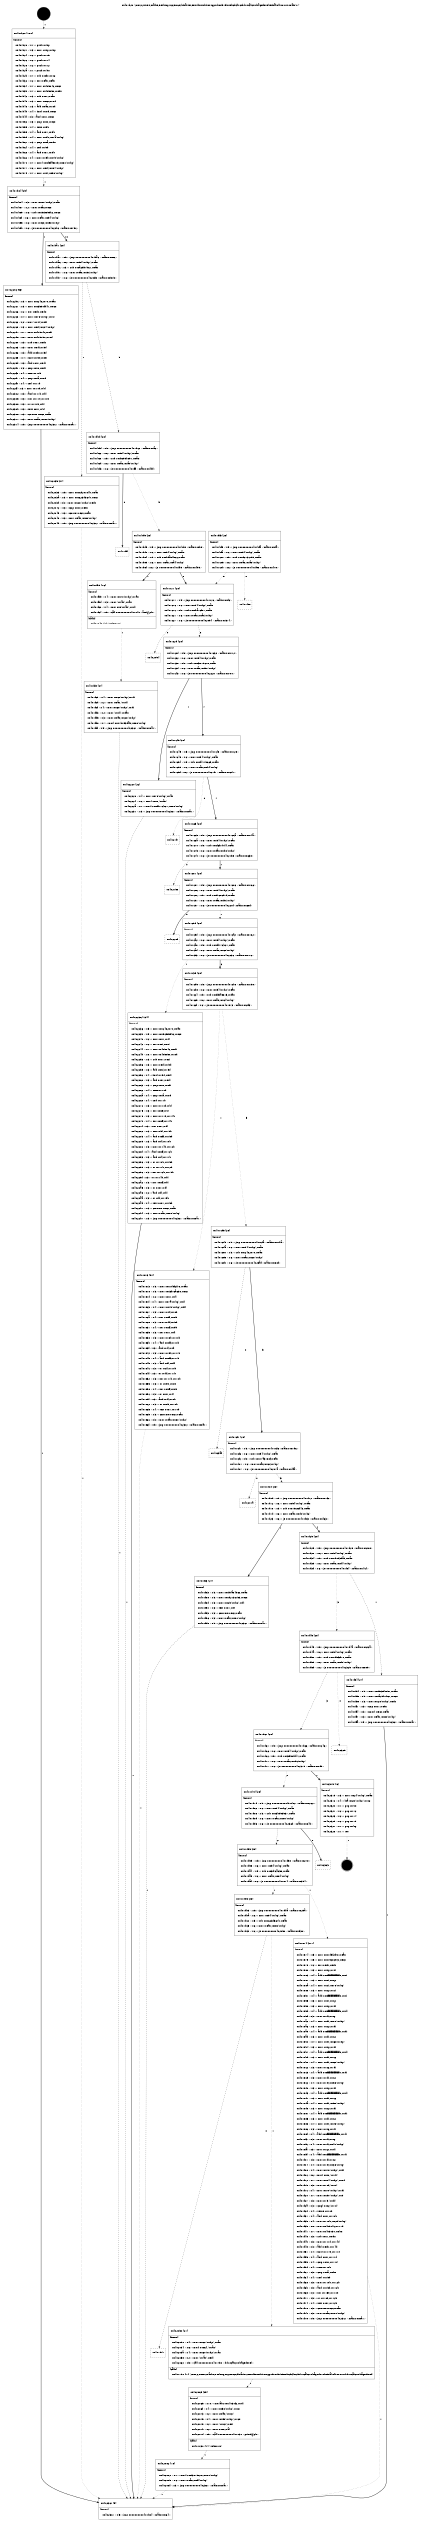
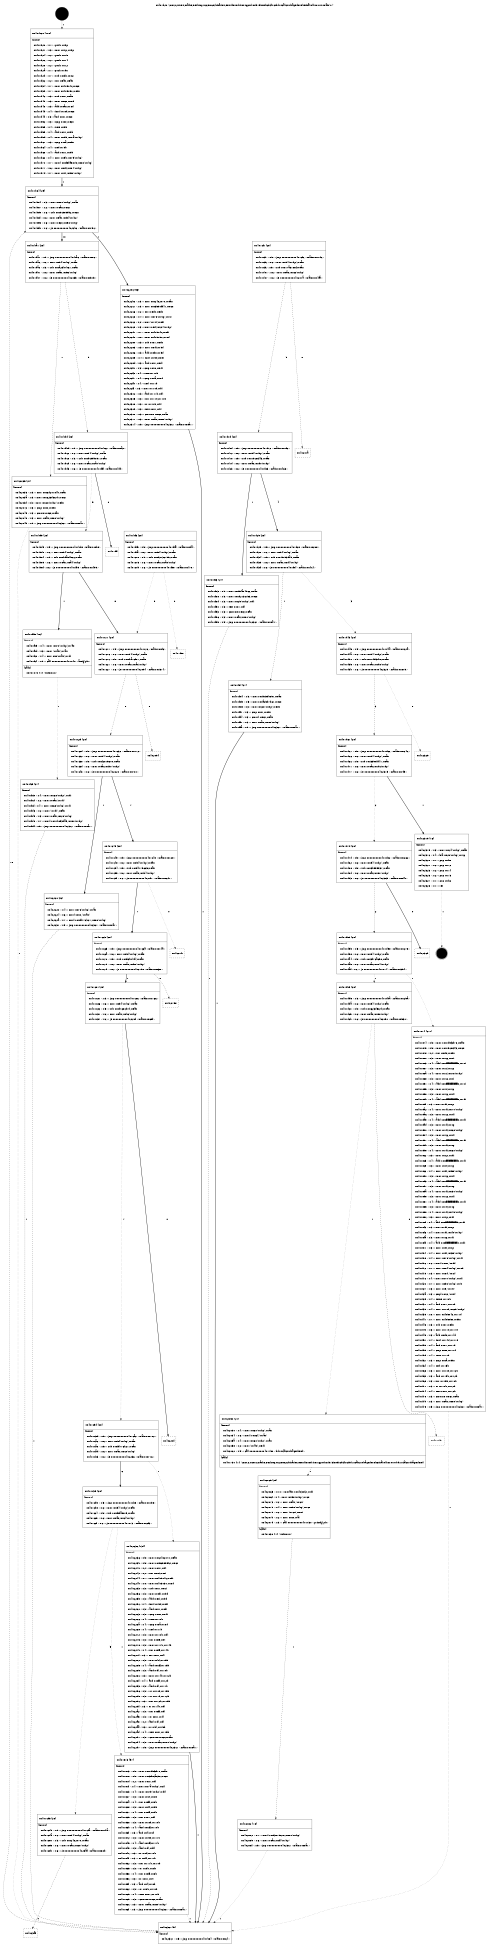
edge "0x401b20 [100]" -> "0x401b84 [29]": style dashed -> bold
edge "0x4023c1 [5]" -> "0x401b84 [29]": added, label "10"
edge "0x401cd5 [28]" -> "0x401cf1 [28]": removed, label "5"
